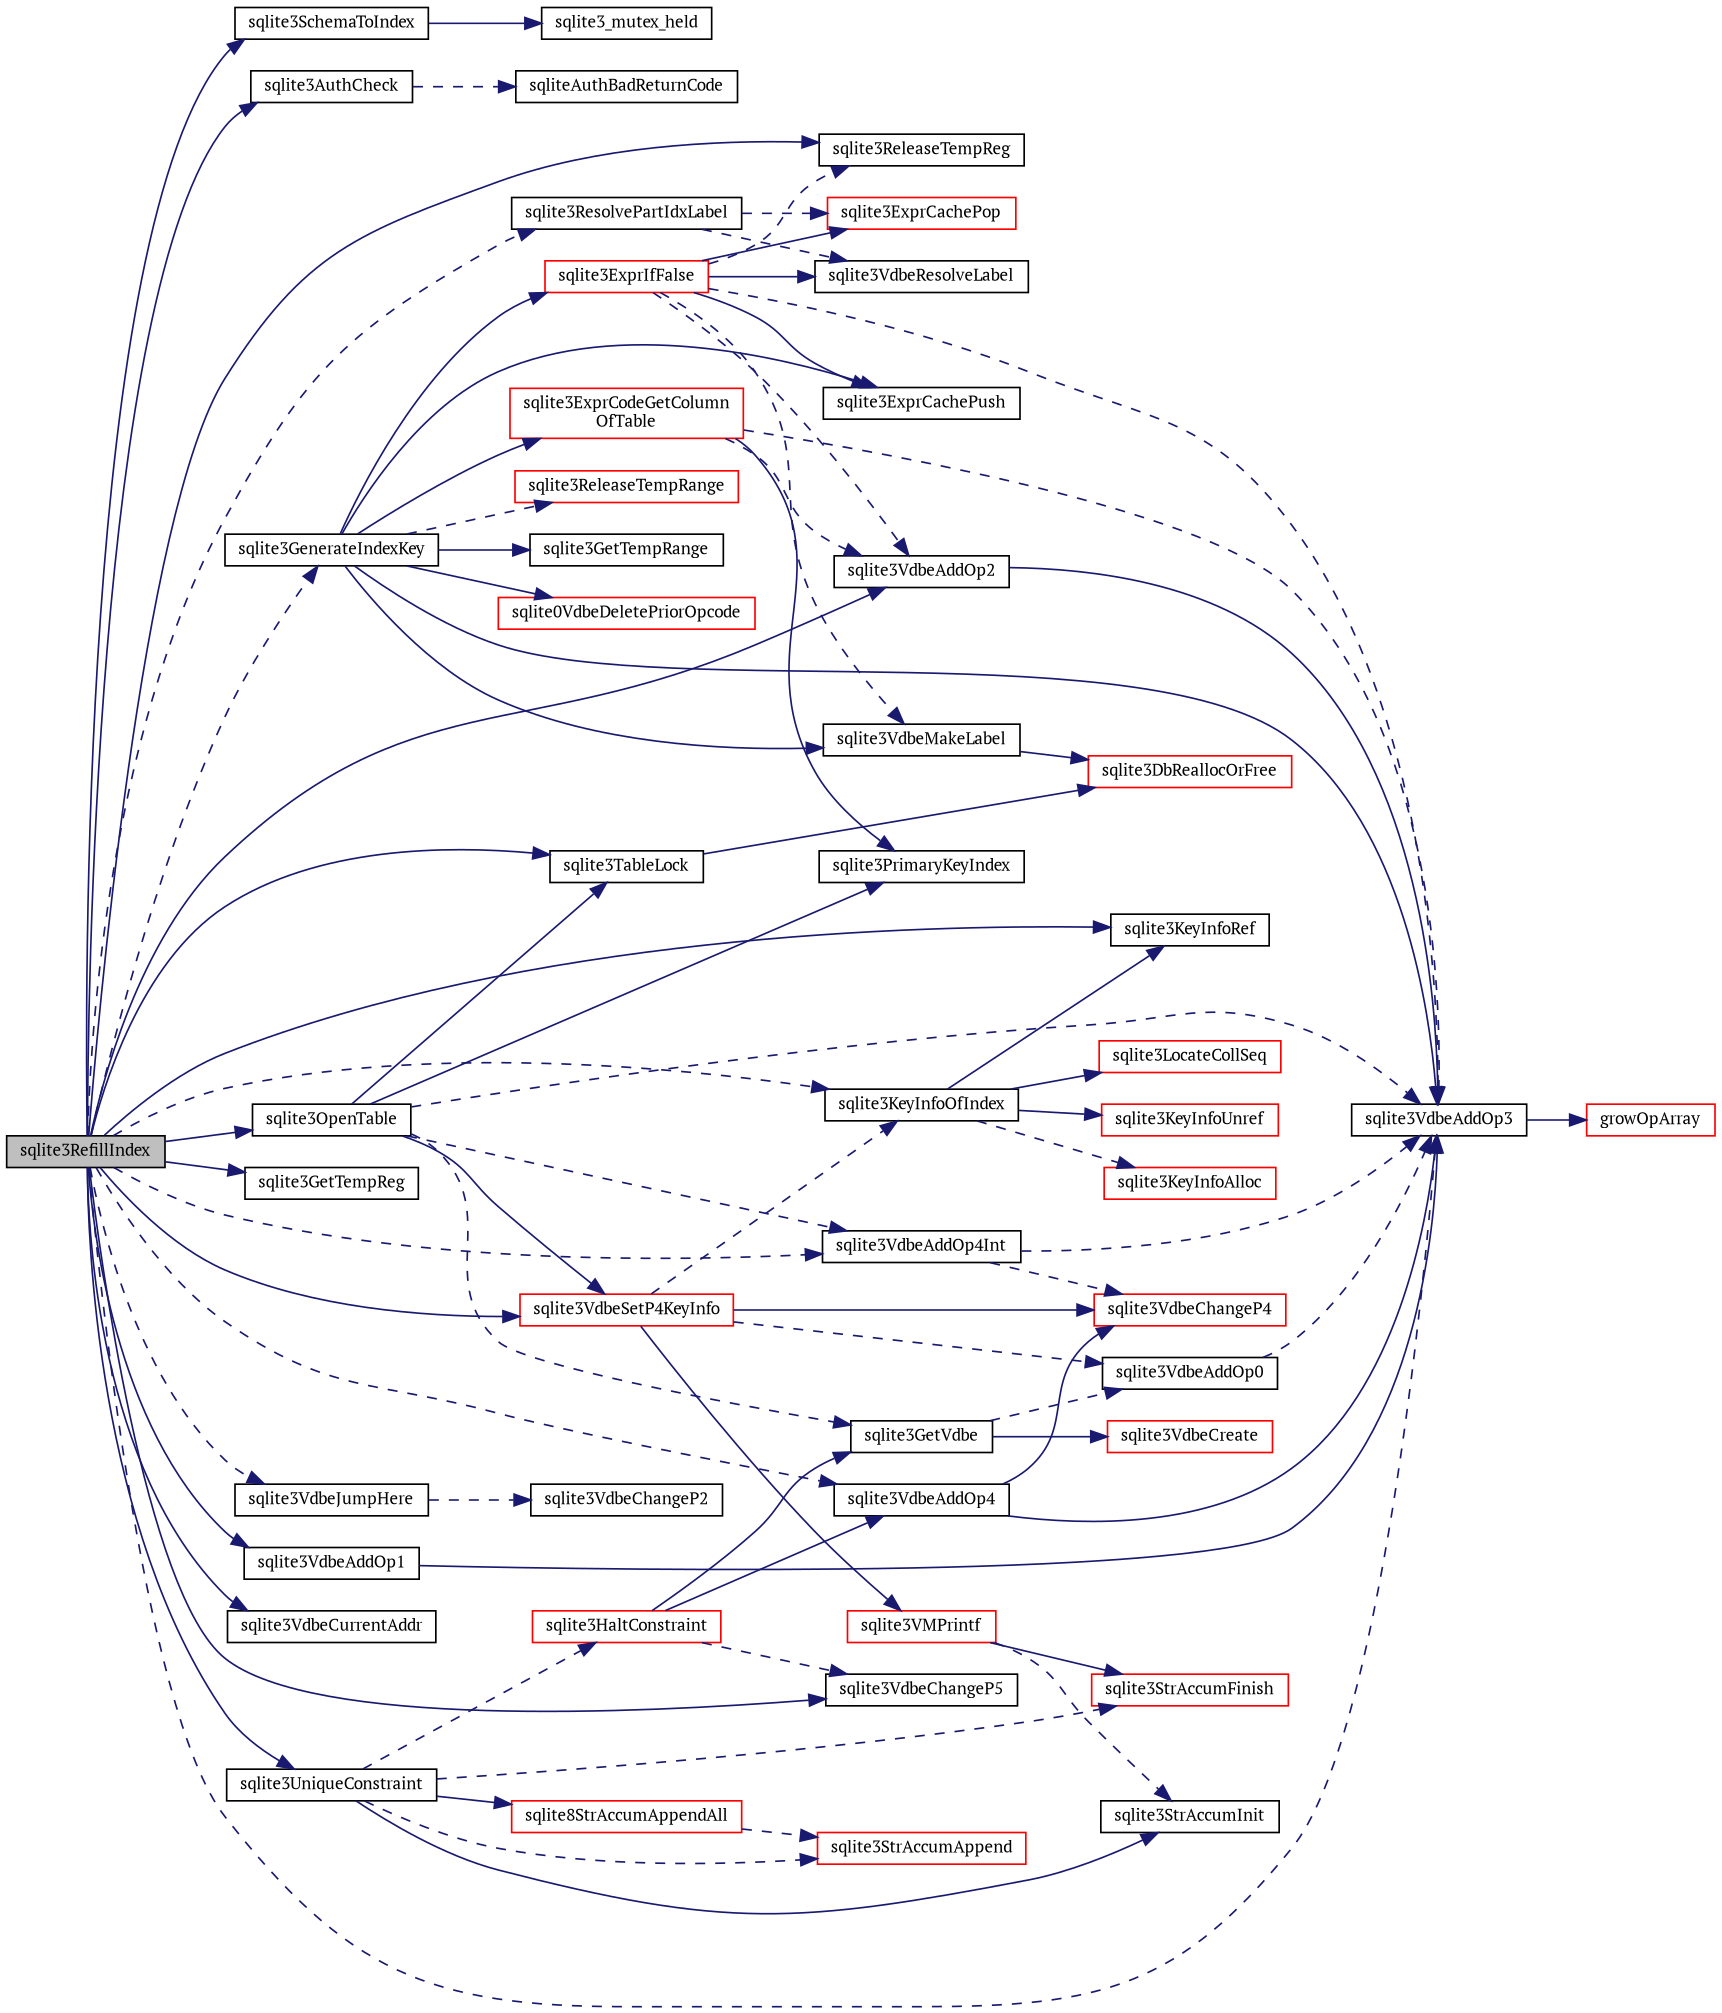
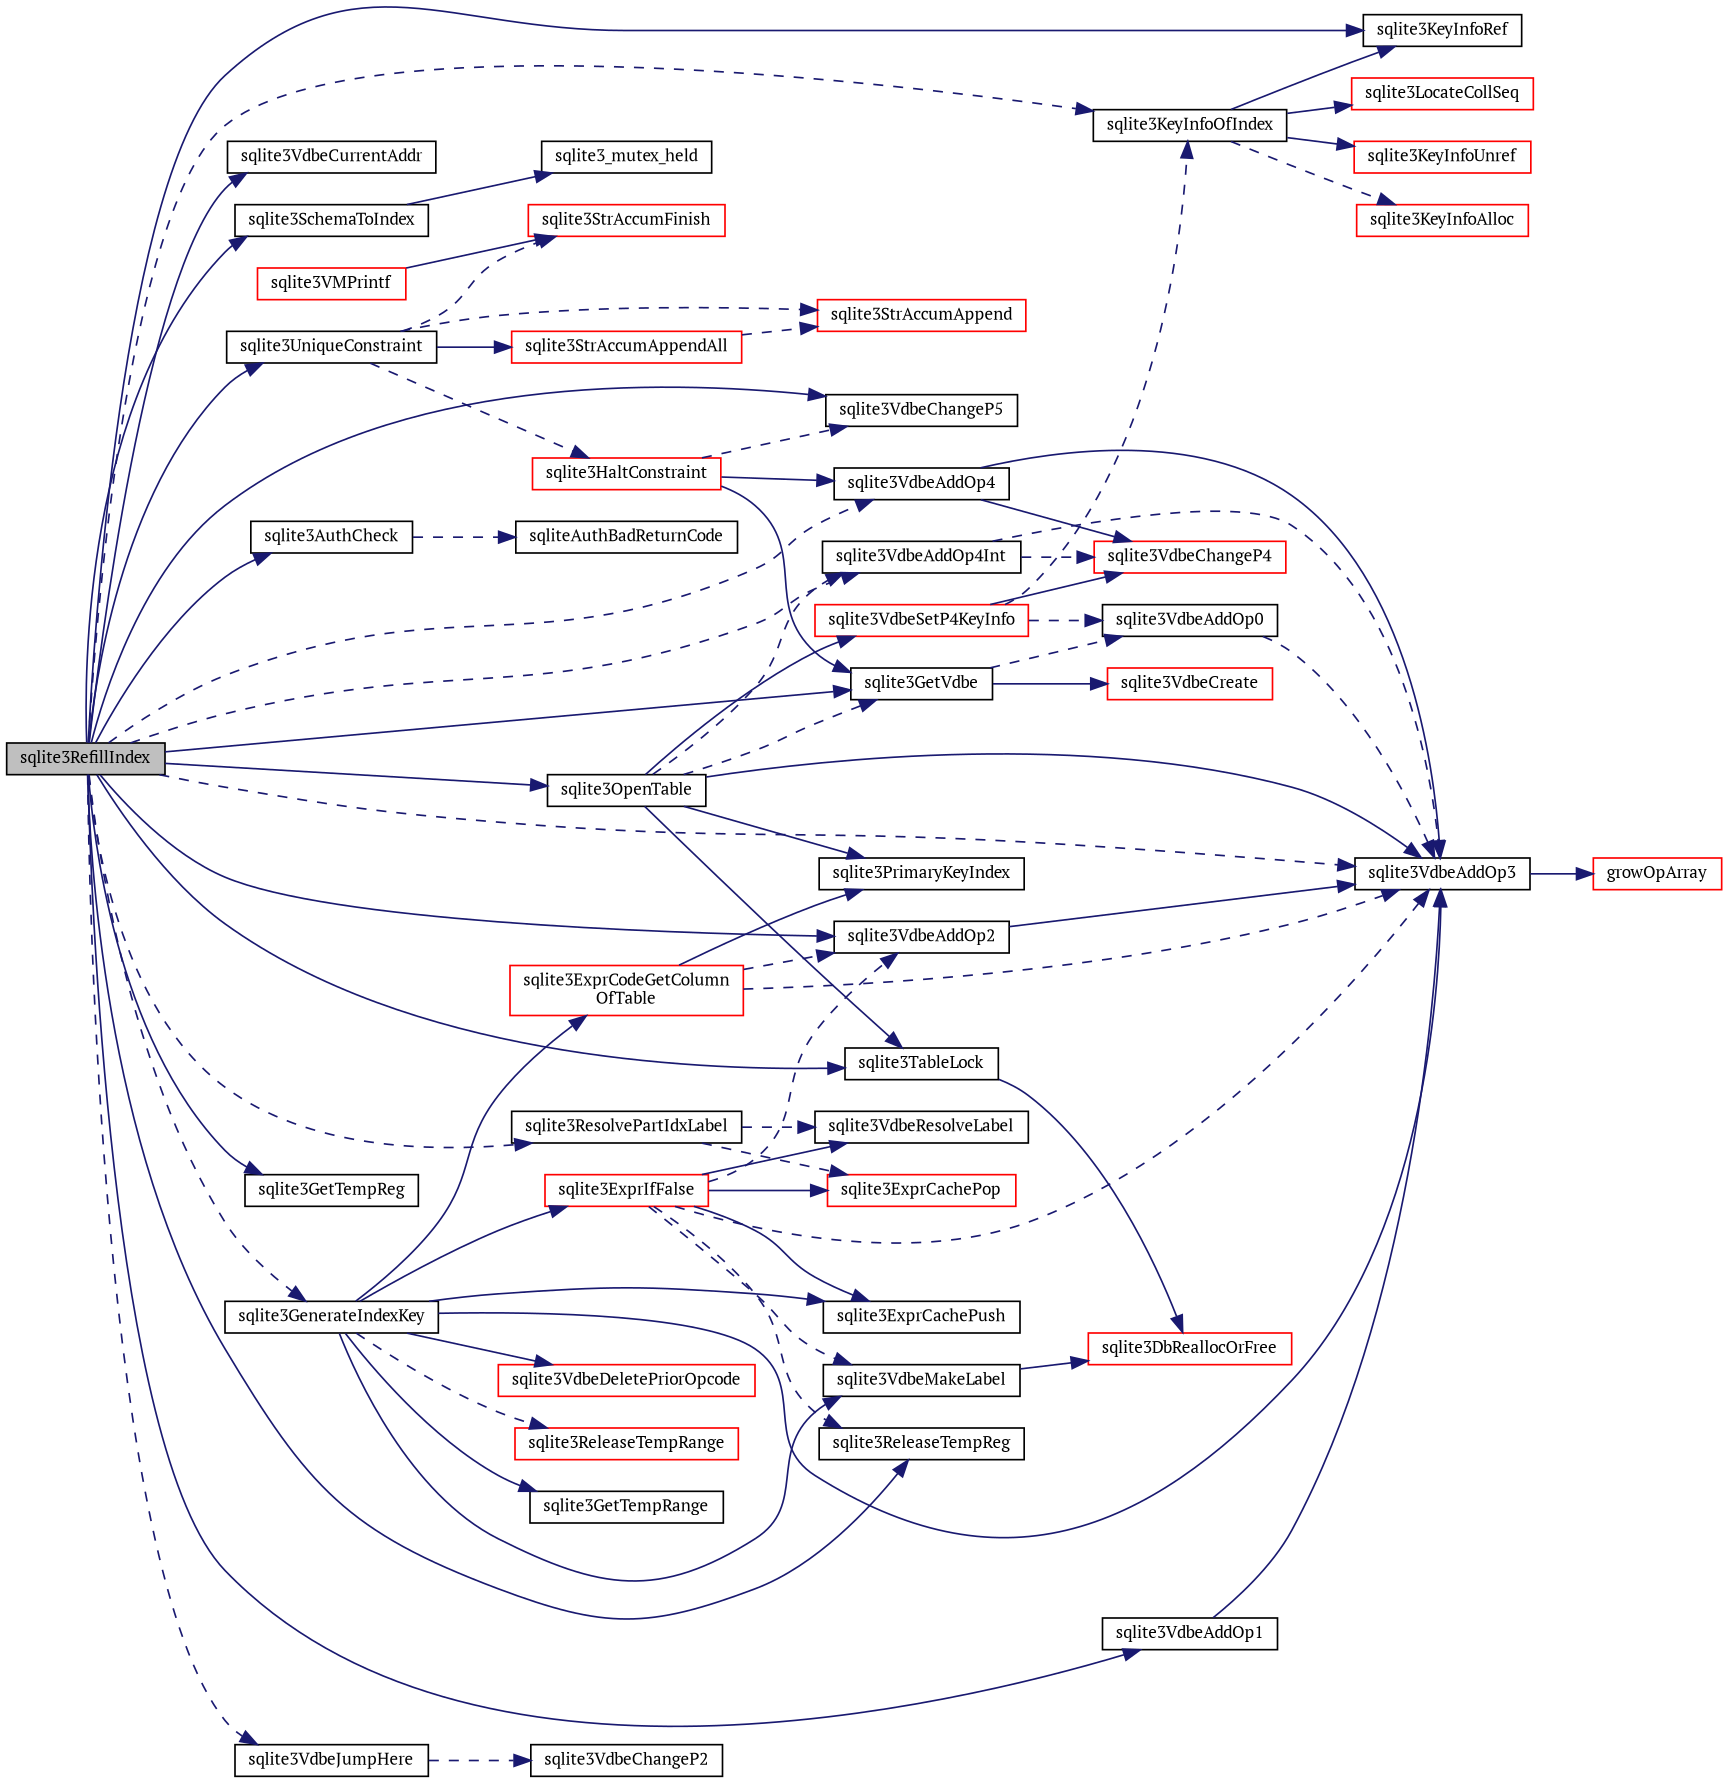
node "sqlite0VdbeDeletePriorOpcode": label "sqlite0VdbeDeletePriorOpcode" -> "sqlite3VdbeDeletePriorOpcode"
edge "sqlite3OpenTable" -> "sqlite3VdbeAddOp3": style dashed -> solid
edge "sqlite3RefillIndex" -> "sqlite3VdbeSetP4KeyInfo": now "sqlite3RefillIndex" -> "sqlite3GetVdbe"
edge "sqlite3VdbeSetP4KeyInfo" -> "sqlite3VMPrintf": removed
node "sqlite8StrAccumAppendAll": label "sqlite8StrAccumAppendAll" -> "sqlite3StrAccumAppendAll"
node "sqlite3StrAccumInit": removed
